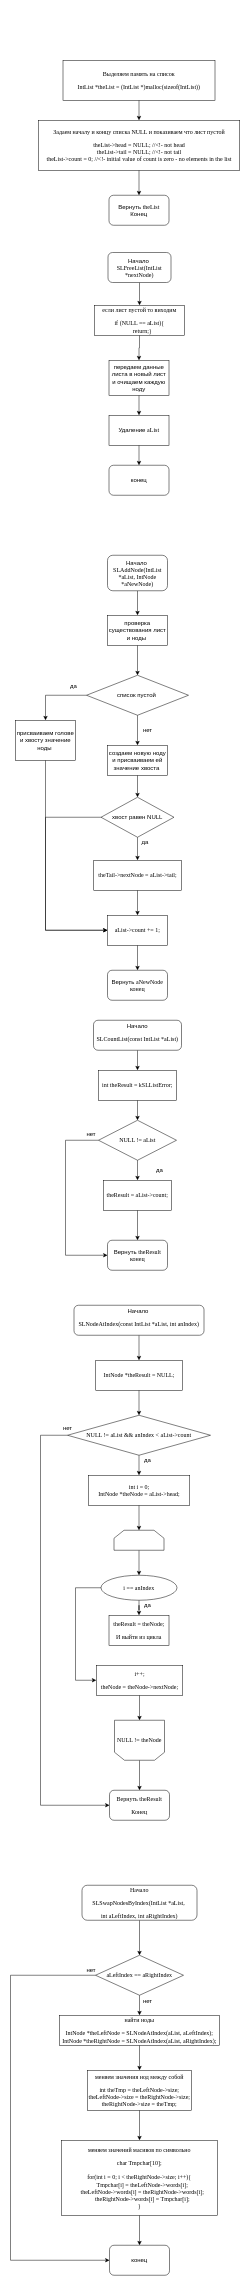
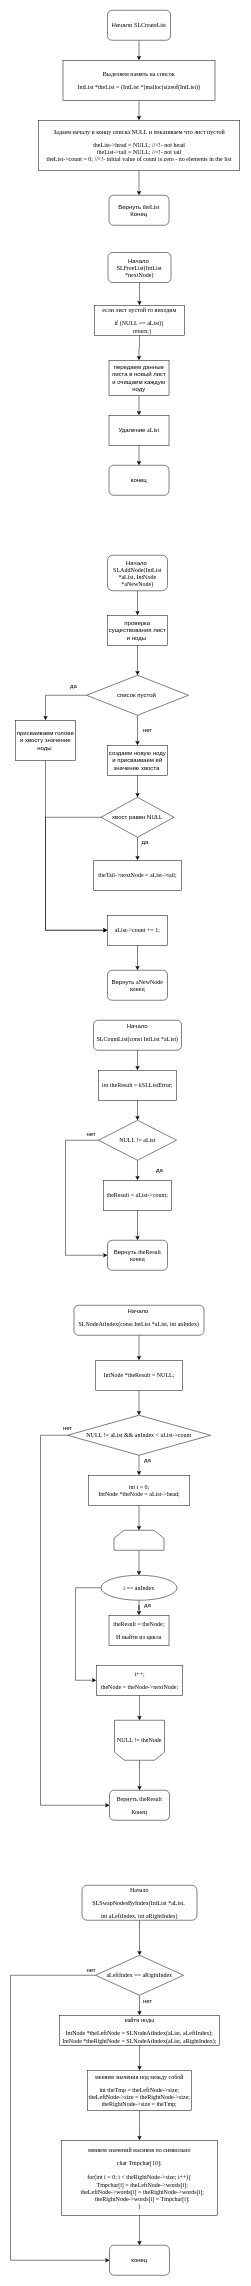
node "Начало SLCreateList": added
edge "Начало SLCreateList" -> "Выделяем память на списокIntList *theList = (IntList *)malloc(sizeof(IntList))": added
edge "theTail->nextNode = aList->tail;" -> "aList->count += 1;": removed
